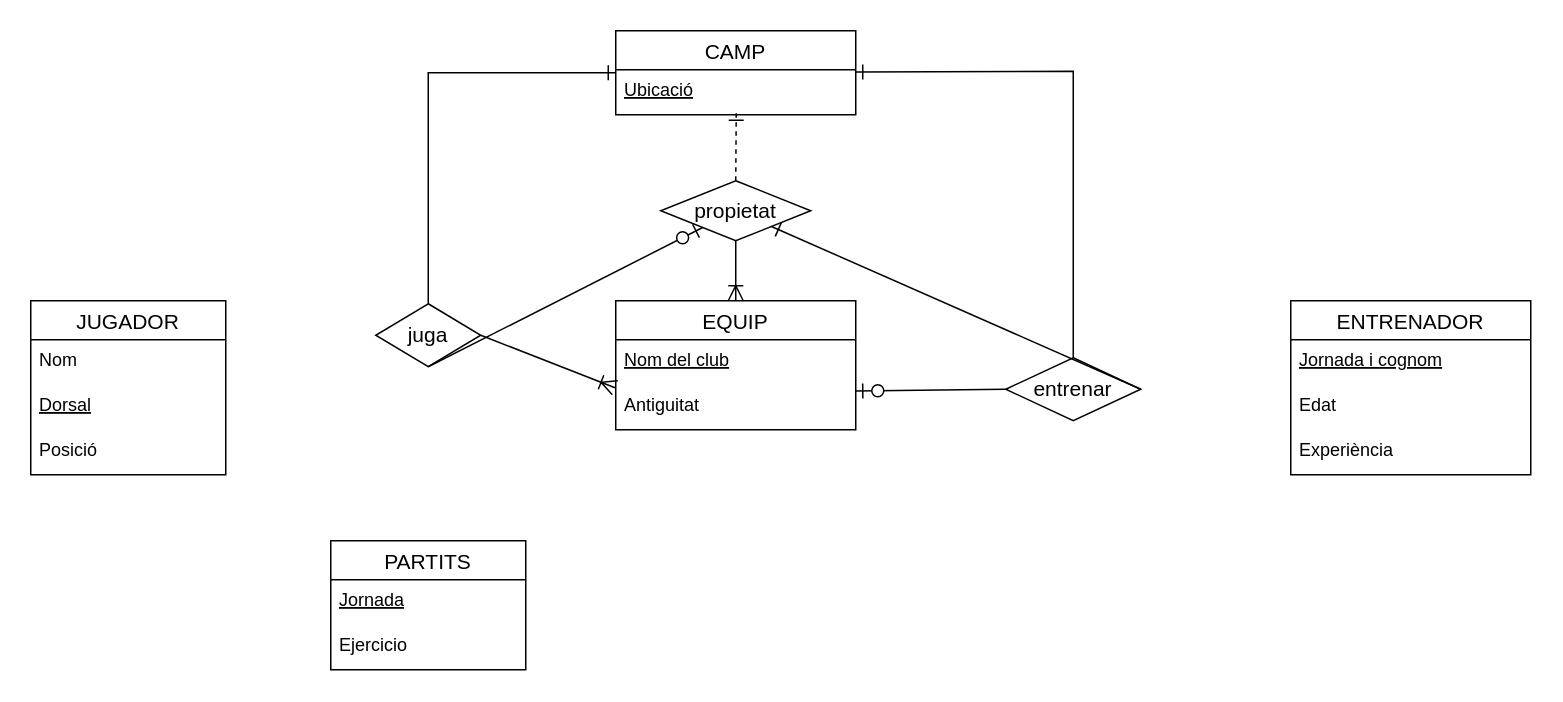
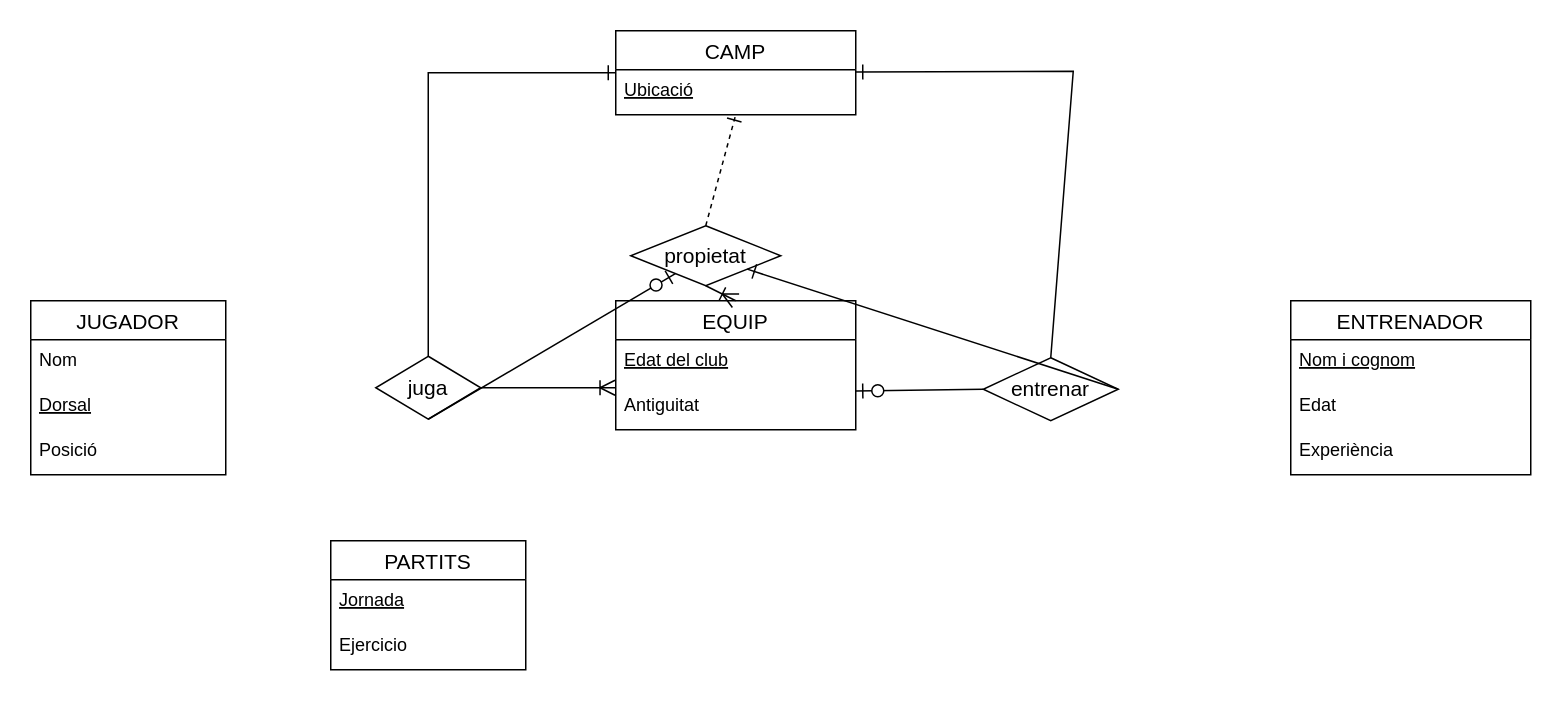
node "propietat": moved (736, 211) -> (706, 256)
node "juga": moved (428, 335) -> (428, 388)
node "Nom del club": label "Nom del club" -> "Edat del club"
node "Jornada i cognom": label "Jornada i cognom" -> "Nom i cognom"
node "entrenar": moved (1073, 389) -> (1051, 389)
